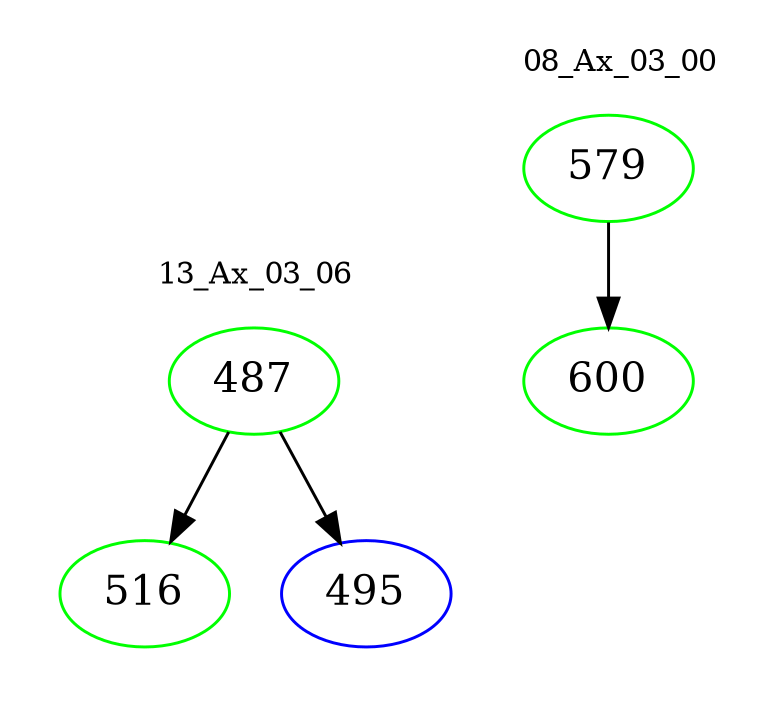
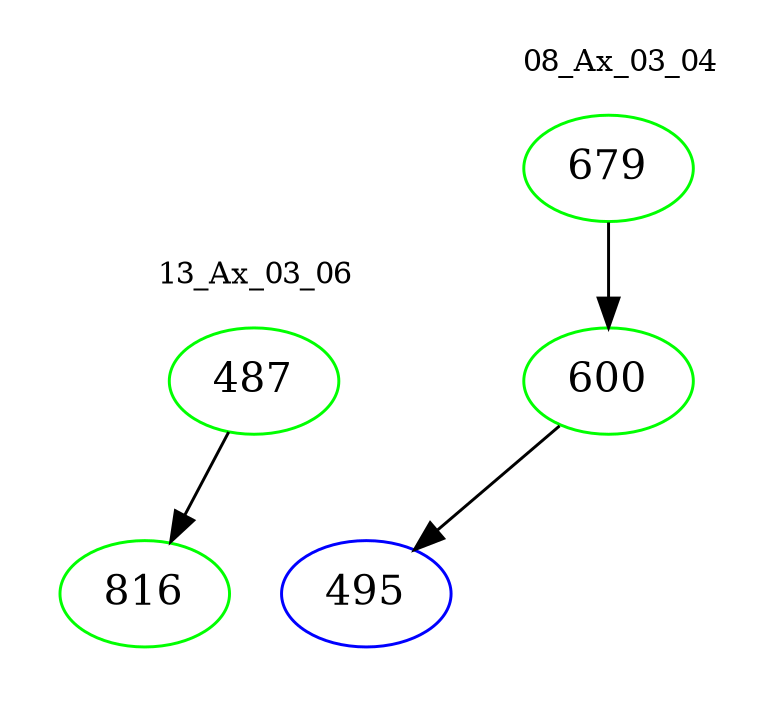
cluster "08_Ax_03_00": label "08_Ax_03_00" -> "08_Ax_03_04"
node "579": label "579" -> "679"
edge "487" -> "495": now "600" -> "495"
node "516": label "516" -> "816"
